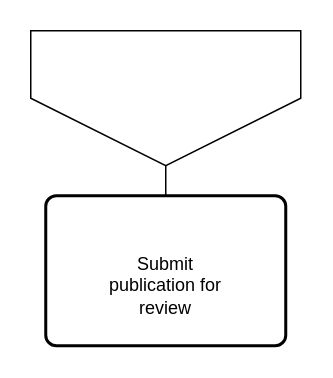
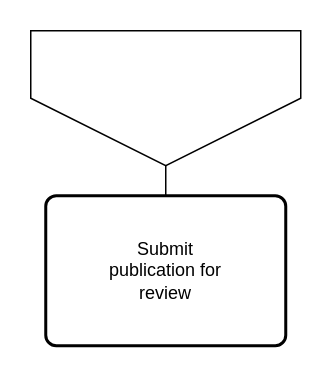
node "Submit publication for review": moved (166, 286) -> (166, 271)
